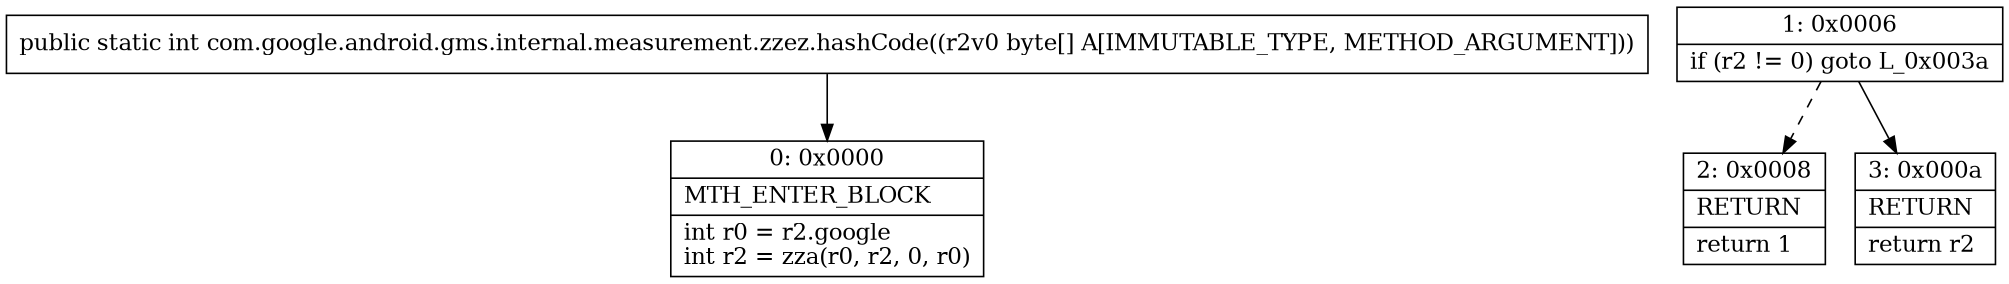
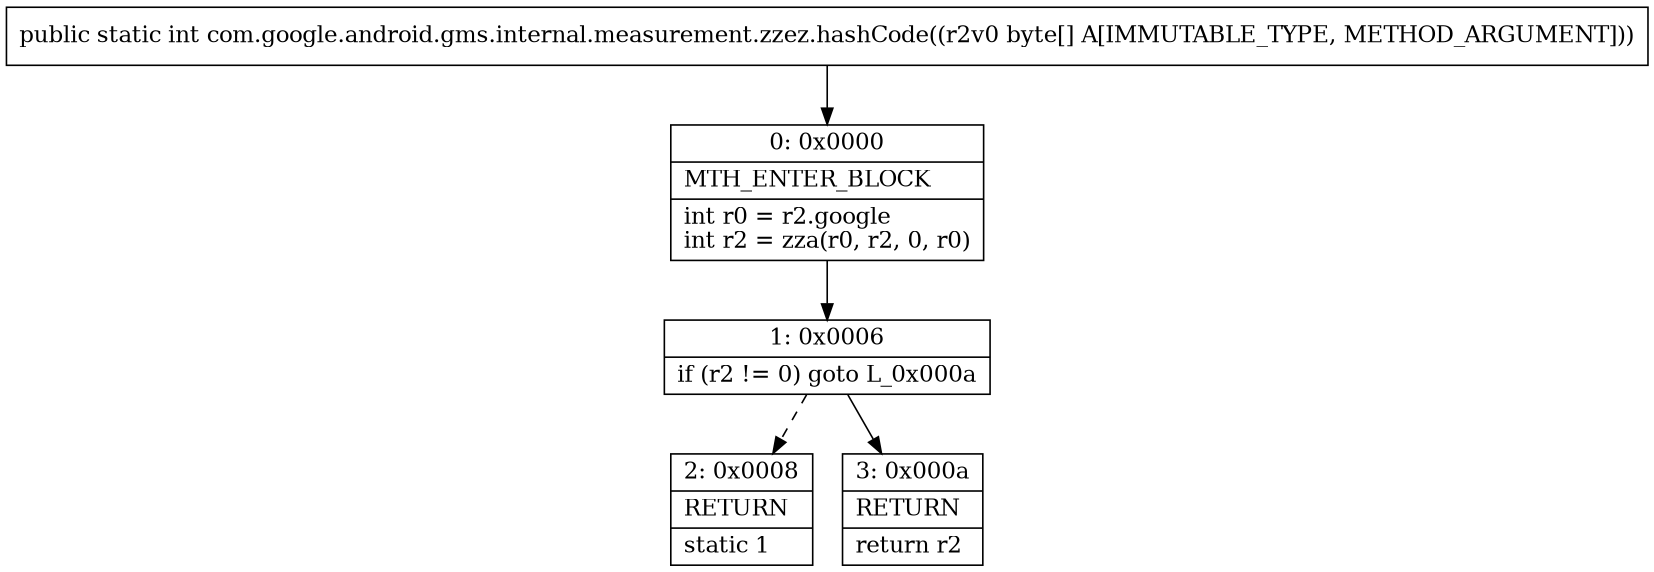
node "1: 0x0006": text "if (r2 != 0) goto L_0x003a" -> "if (r2 != 0) goto L_0x000a"
node "2: 0x0008": text "return 1" -> "static 1"
edge "0: 0x0000" -> "1: 0x0006": added
